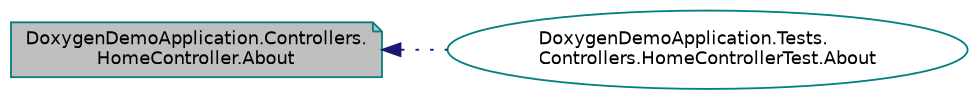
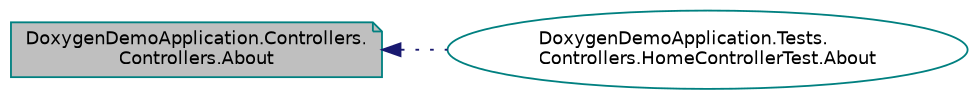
node "DoxygenDemoApplication.Controllers. HomeController.About": label "DoxygenDemoApplication.Controllers. HomeController.About" -> "DoxygenDemoApplication.Controllers. Controllers.About"
